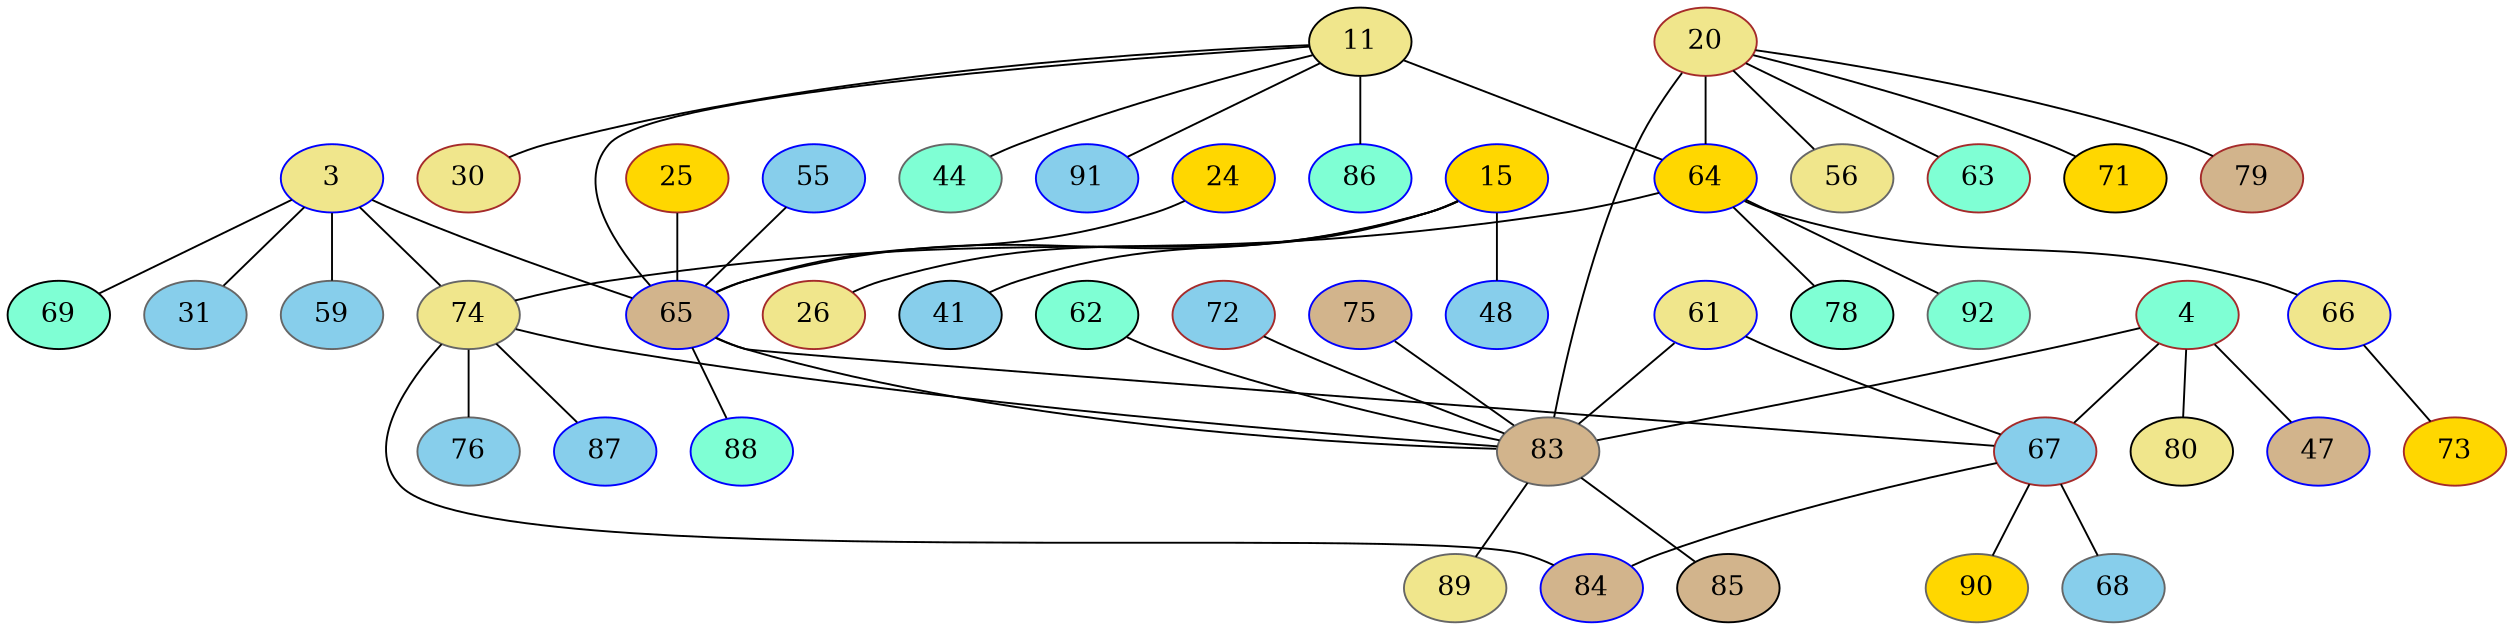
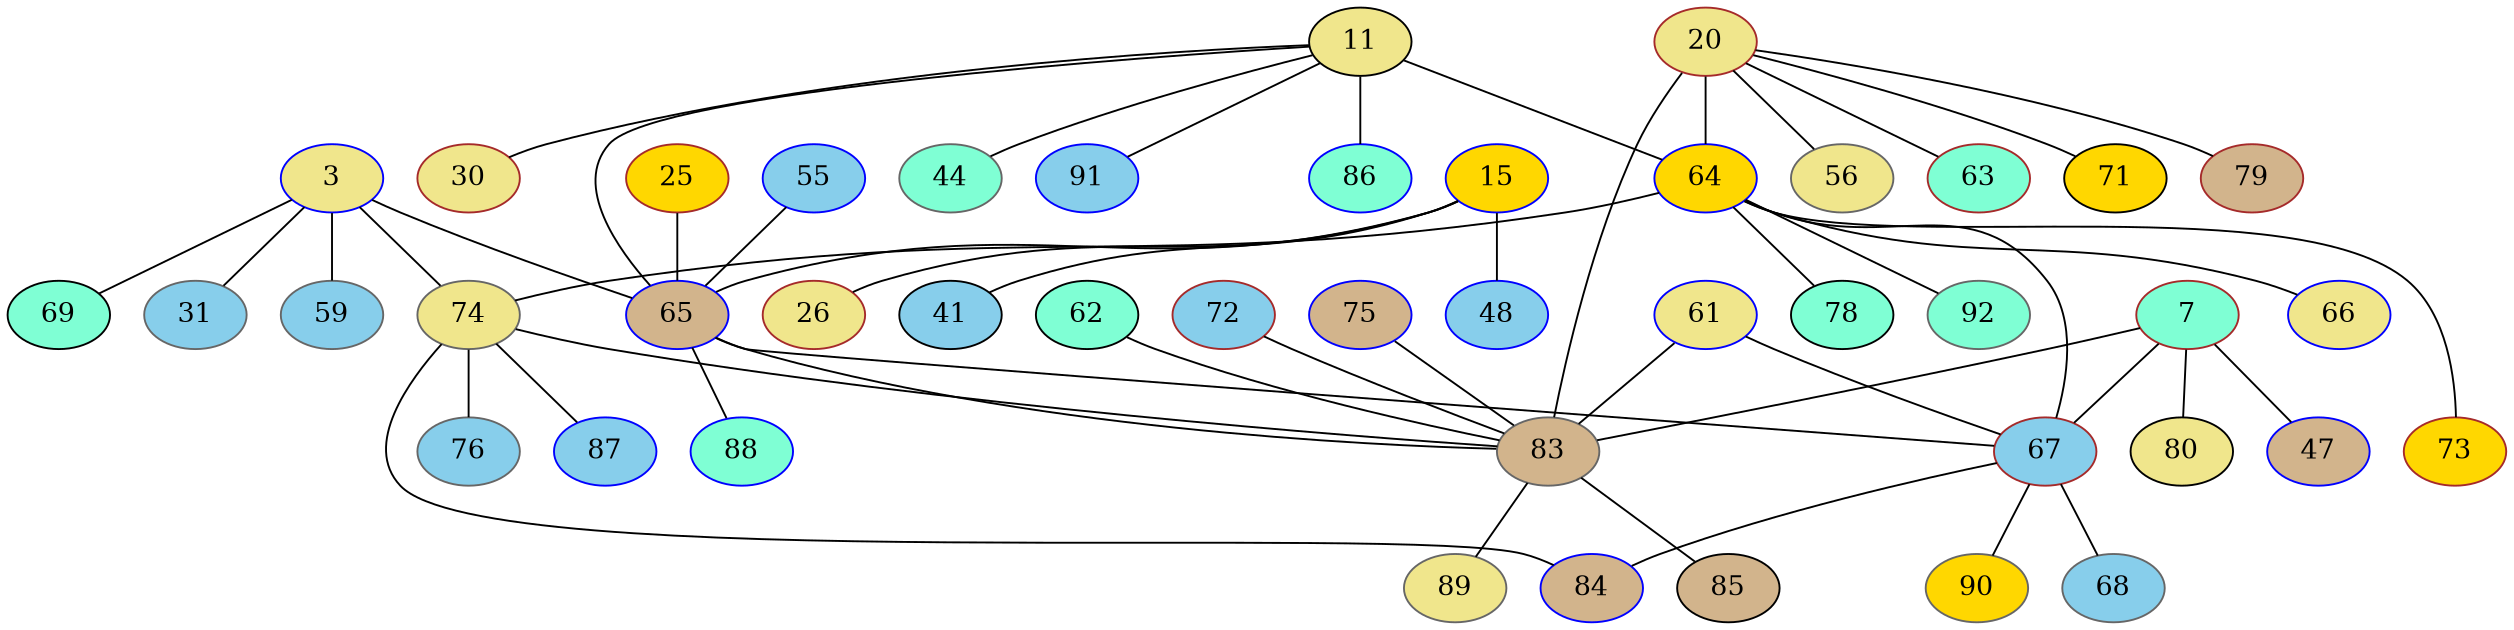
node "24": removed
edge "64" -- "67": added
node "4": label "4" -> "7"
edge "66" -- "73": now "64" -- "73"
